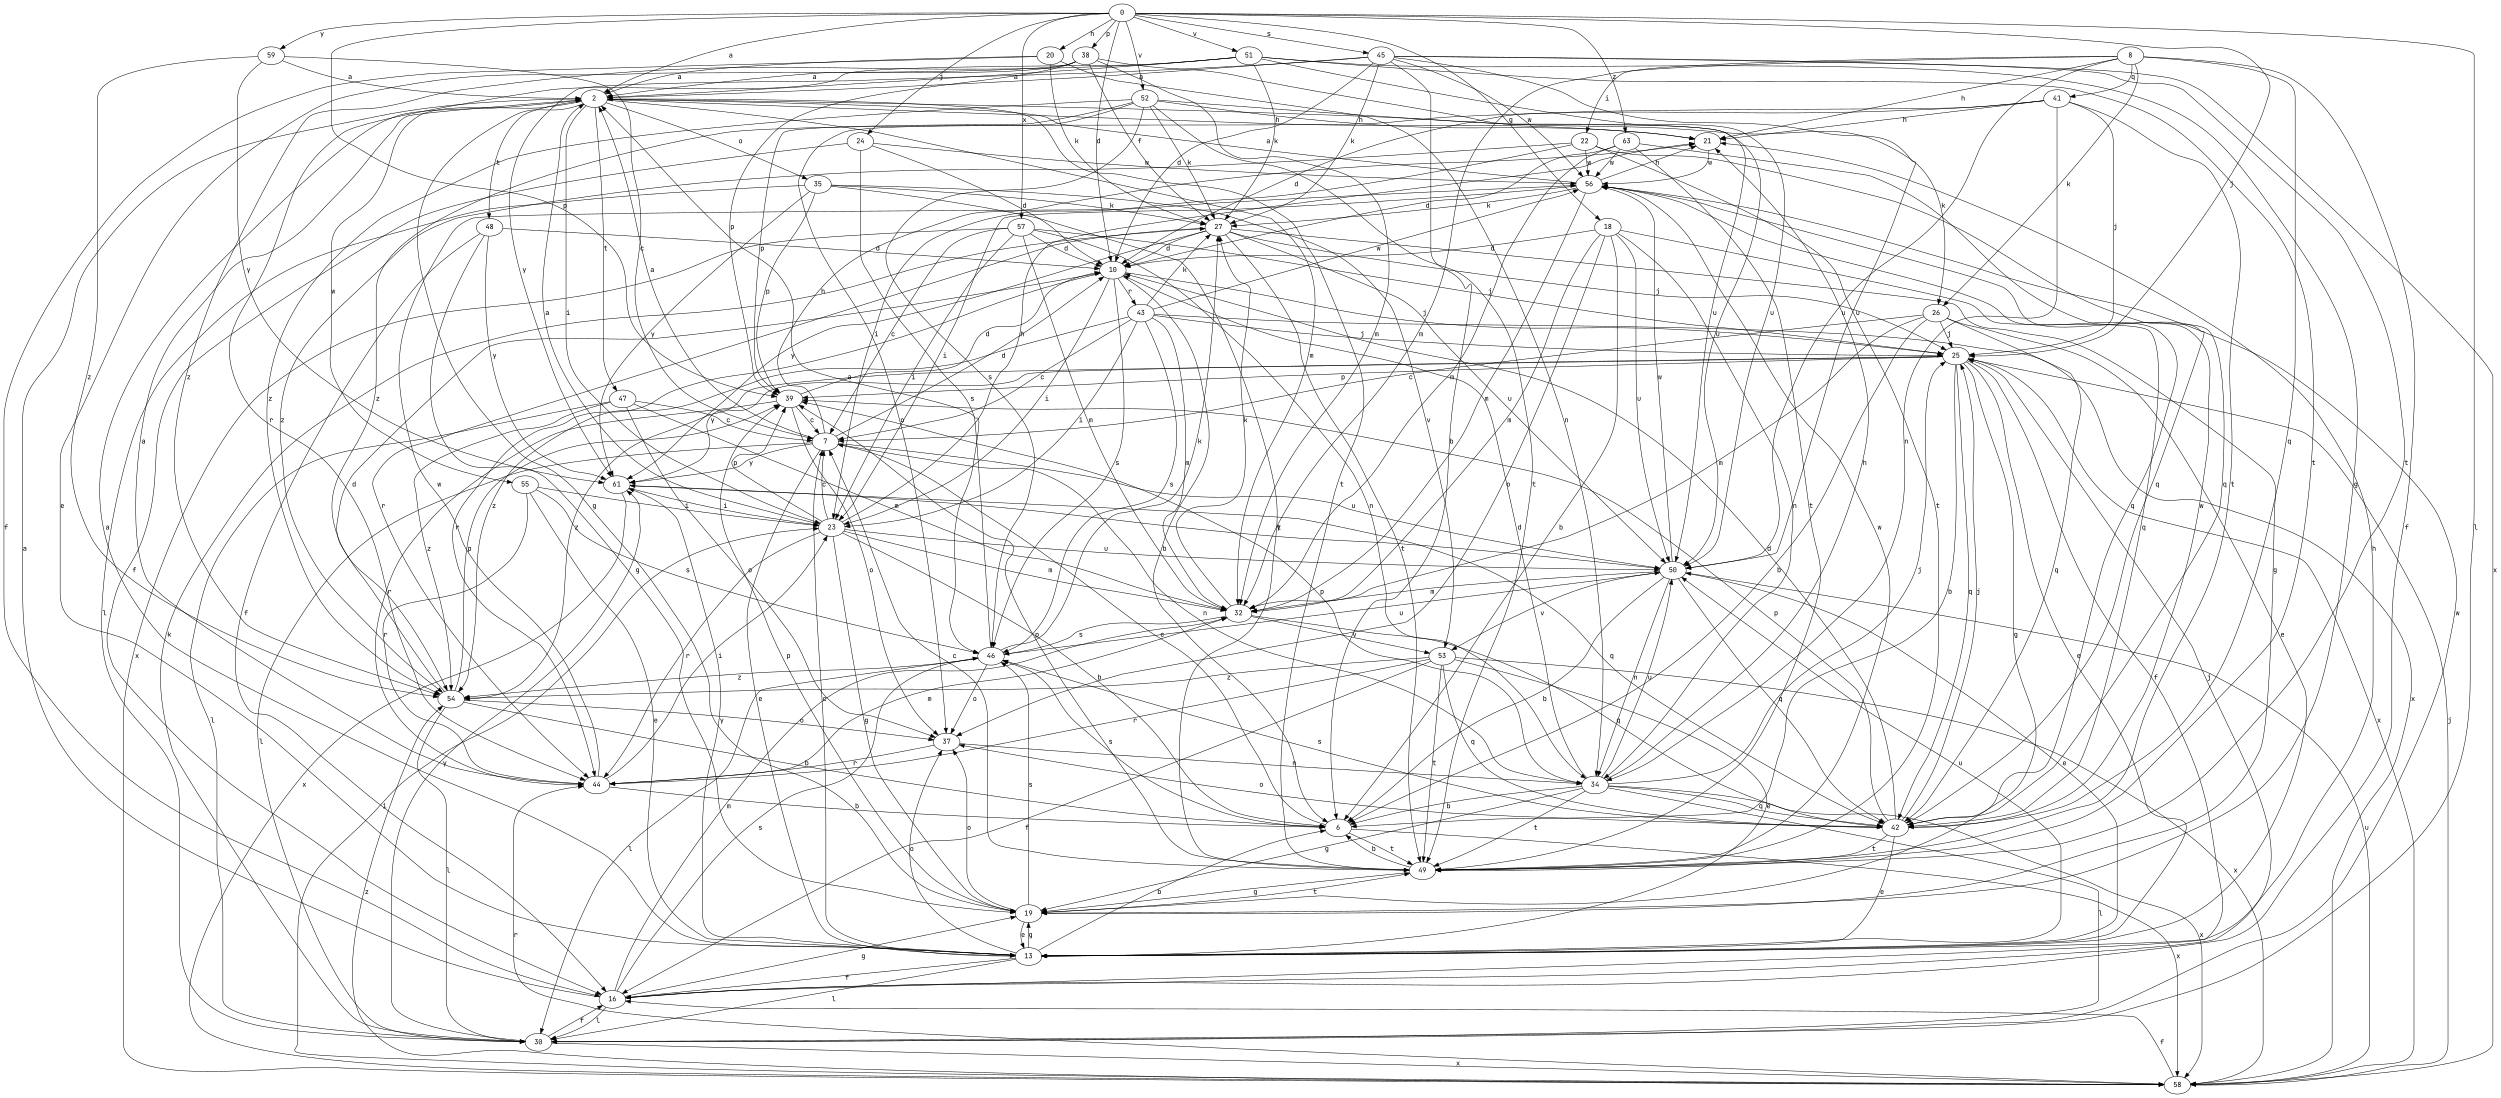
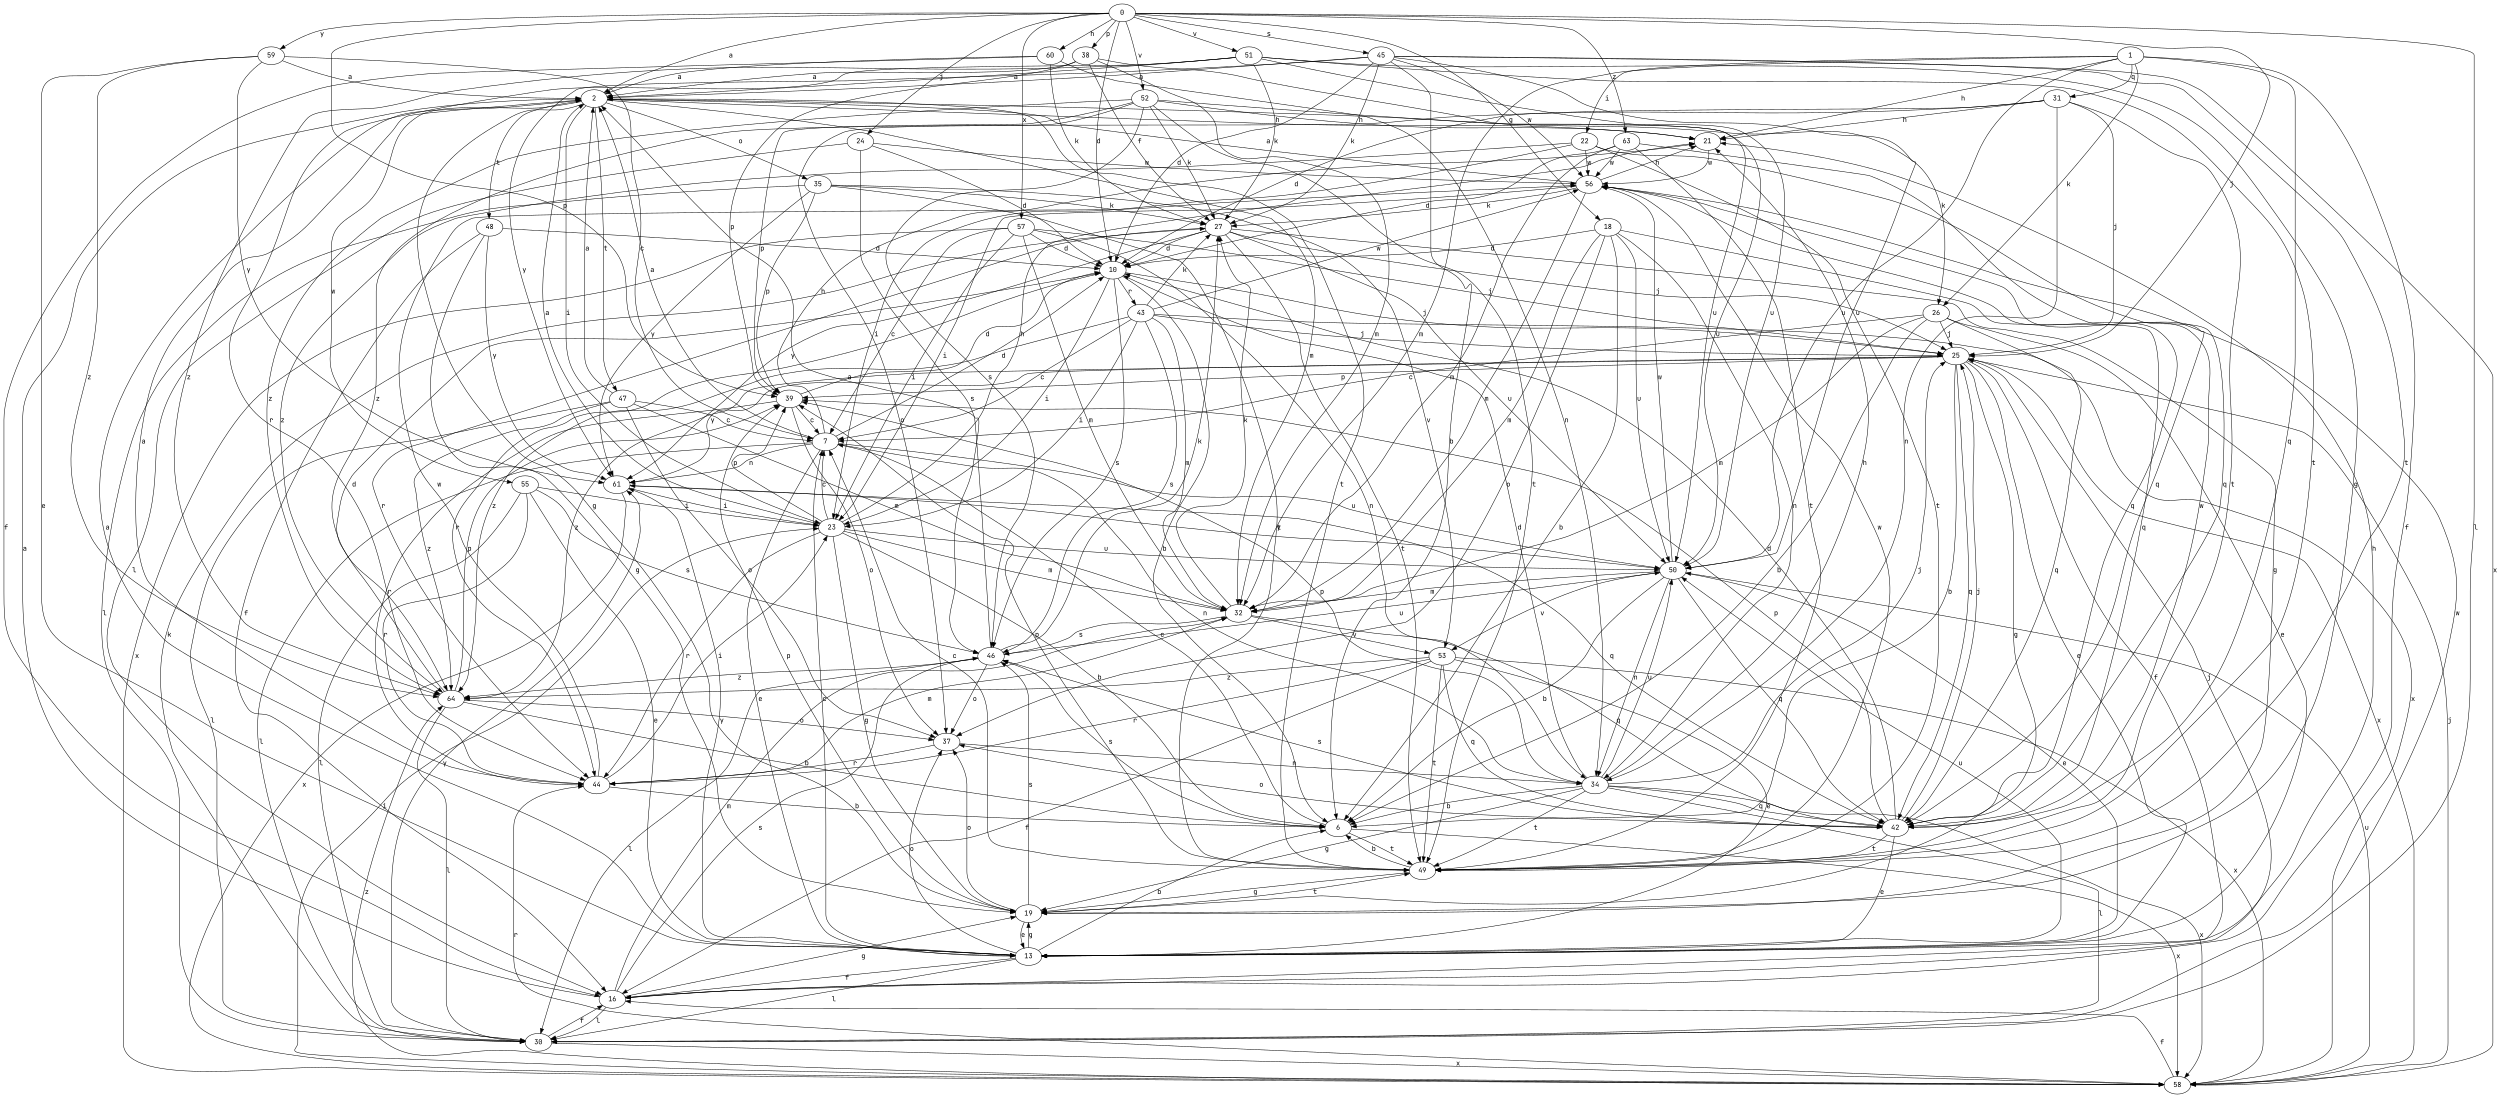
node "20": label "20" -> "60"
node "8": label "8" -> "1"
node "41": label "41" -> "31"
edge "47" -> "2": added, label "a"
edge "38" -> "13": now "59" -> "13"
edge "7" -> "61": label "y" -> "n"
edge "24" -> "16": label "f" -> "l"
node "54": label "54" -> "64"
edge "55" -> "30": added, label "l"
